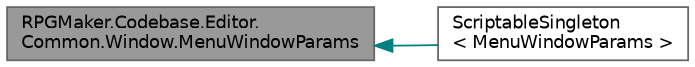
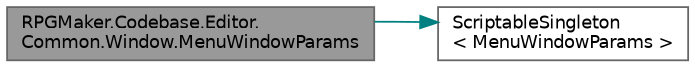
edge "ScriptableSingleton < MenuWindowParams >" -> "RPGMaker.Codebase.Editor. Common.Window.MenuWindowParams": reversed
